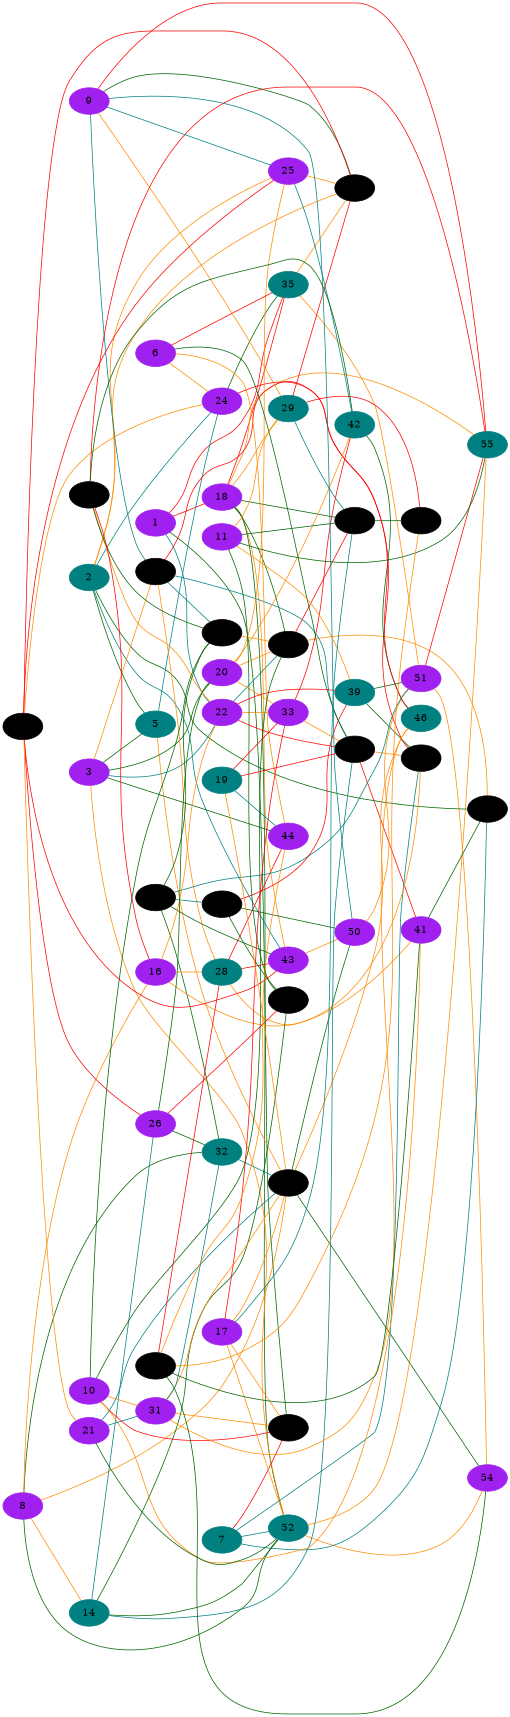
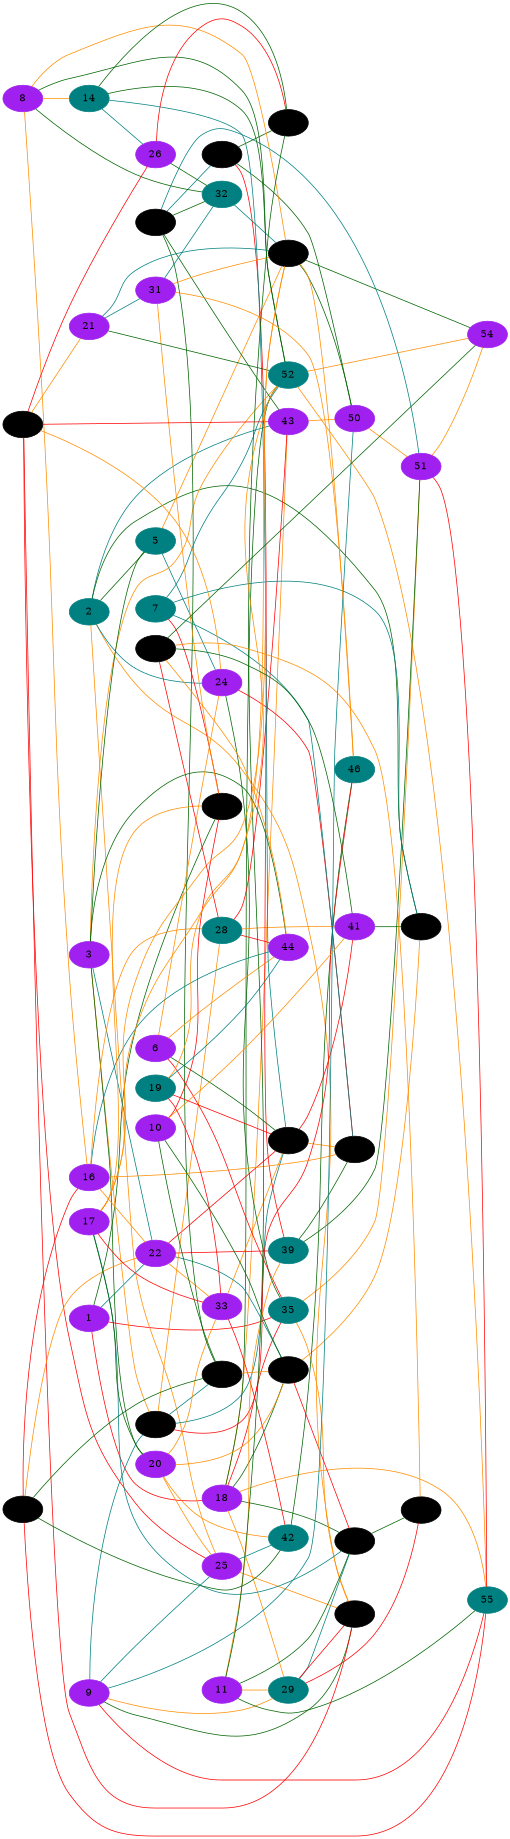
edge "20" -- "26": now "20" -- "17"
edge "44" -- "16": added
edge "10" -- "31": removed
